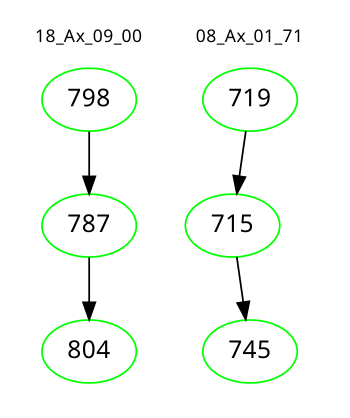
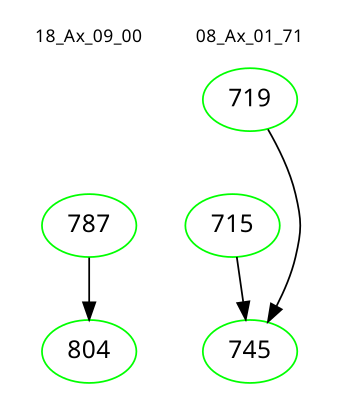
node "798": removed
edge "719" -> "715": now "719" -> "745"
